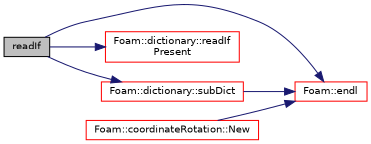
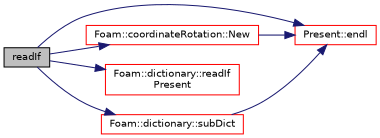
edge "readIf" -> "Foam::coordinateRotation::New": added
node "Foam::endl": label "Foam::endl" -> "Present::endl"
